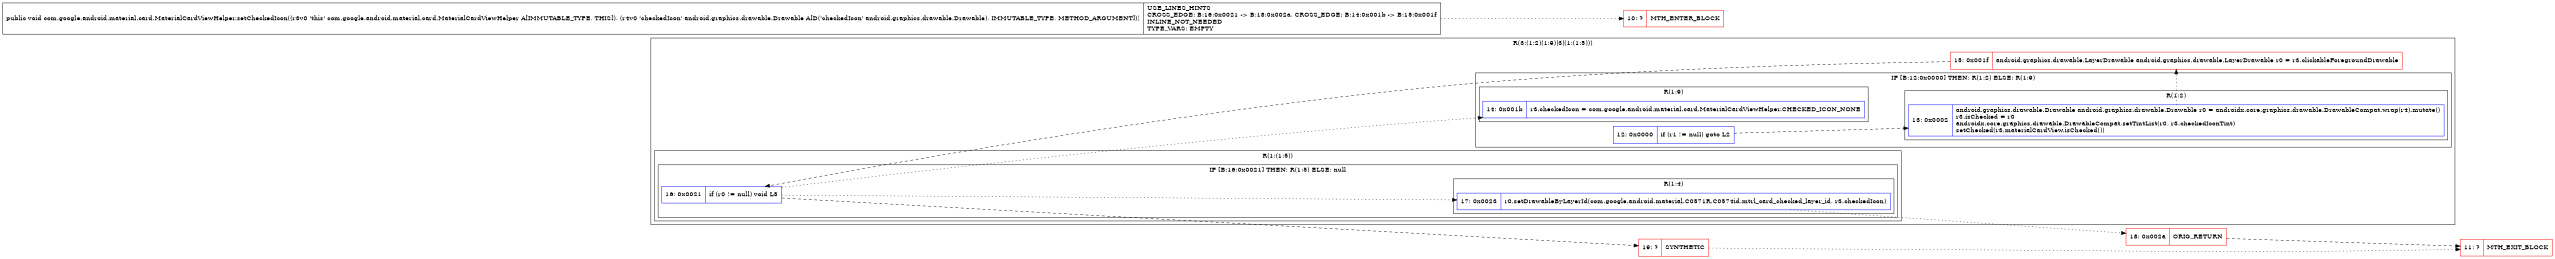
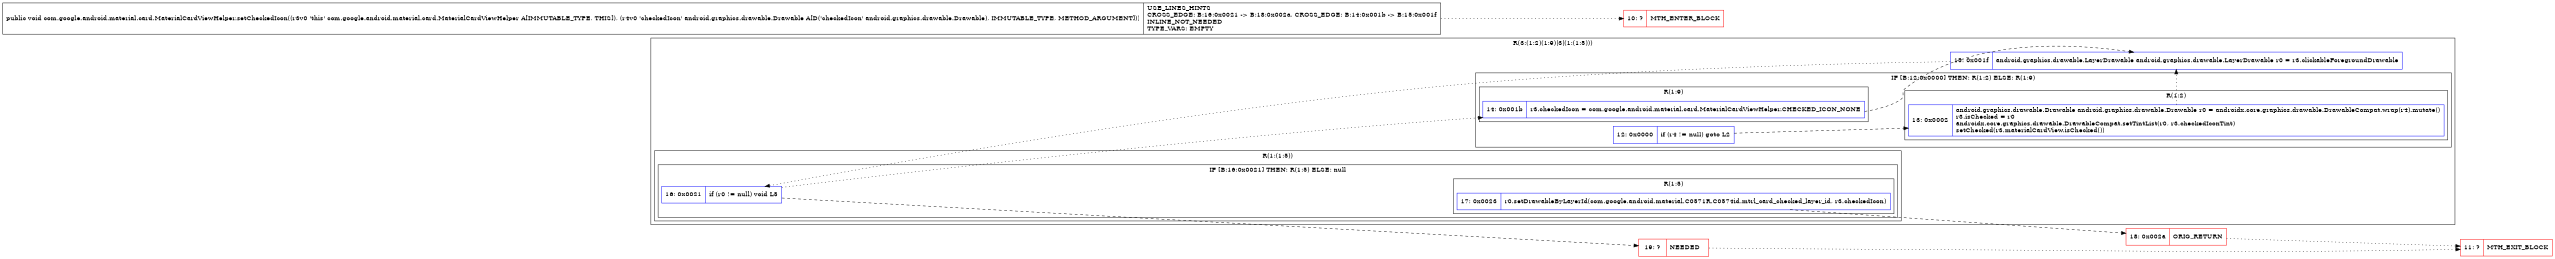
edge "14: 0x001b" -> "15: 0x001f": added
node "15: 0x001f": color red -> blue
edge "15: 0x001f" -> "16: 0x0021": style dashed -> dotted
node "12: 0x0000": text "if (r1 != null) goto L2" -> "if (r4 != null) goto L2"
cluster "R(1:4)": label "R(1:4)" -> "R(1:5)"
edge "16: 0x0021" -> "17: 0x0023": removed
edge "17: 0x0023" -> "18: 0x002a": style dotted -> dashed
edge "18: 0x002a" -> "11: ?": style dashed -> dotted
node "19: ?": text "SYNTHETIC" -> "NEEDED"
